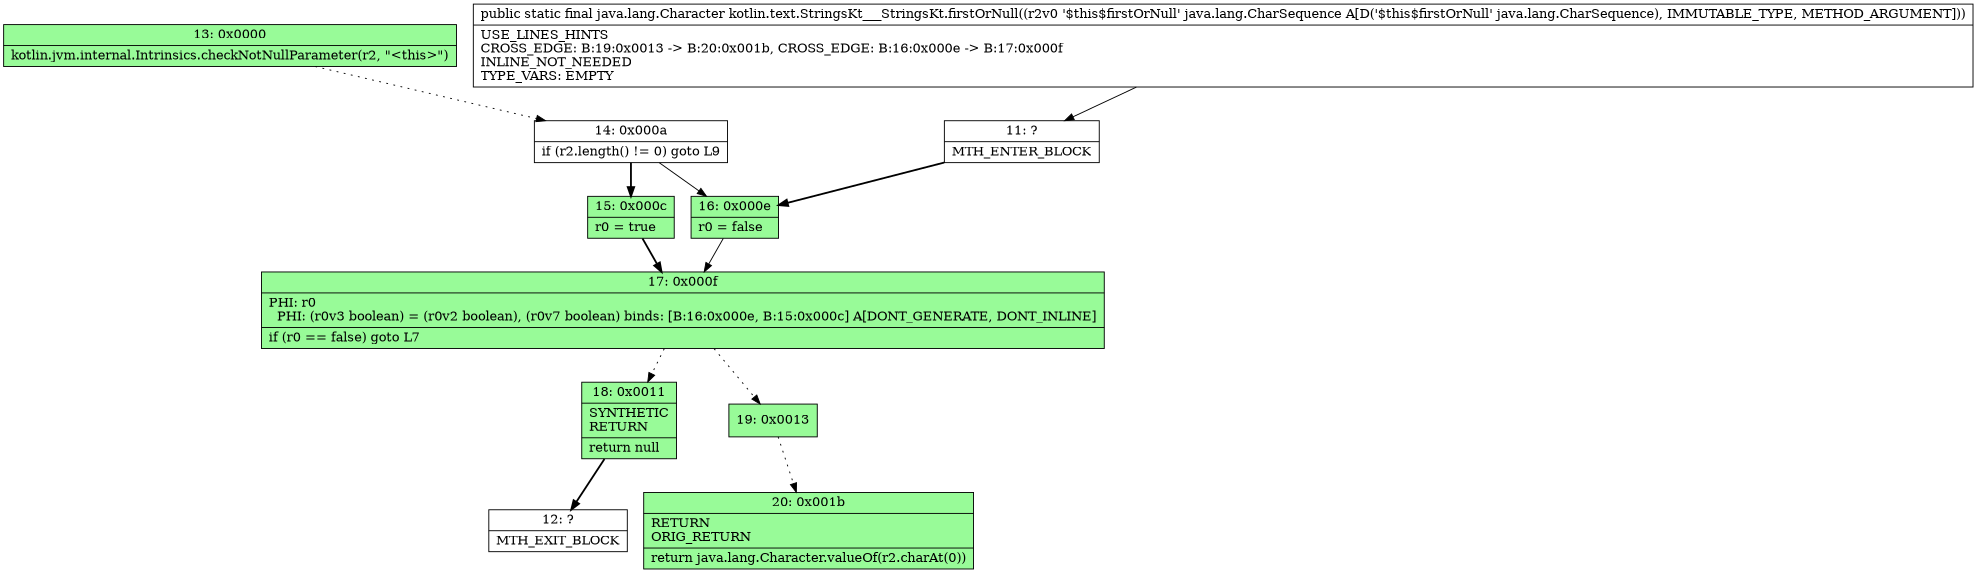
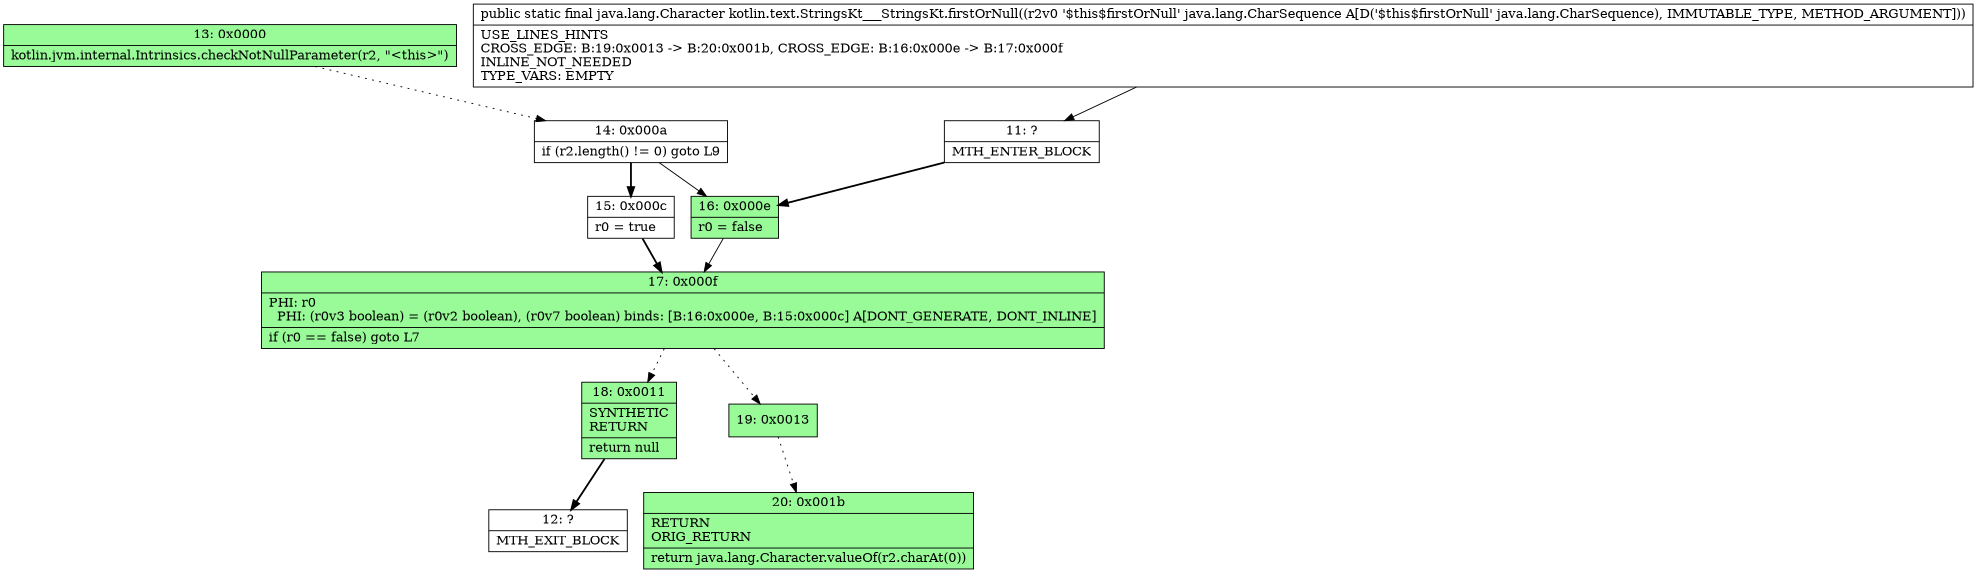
node "15: 0x000c": fillcolor palegreen -> white
